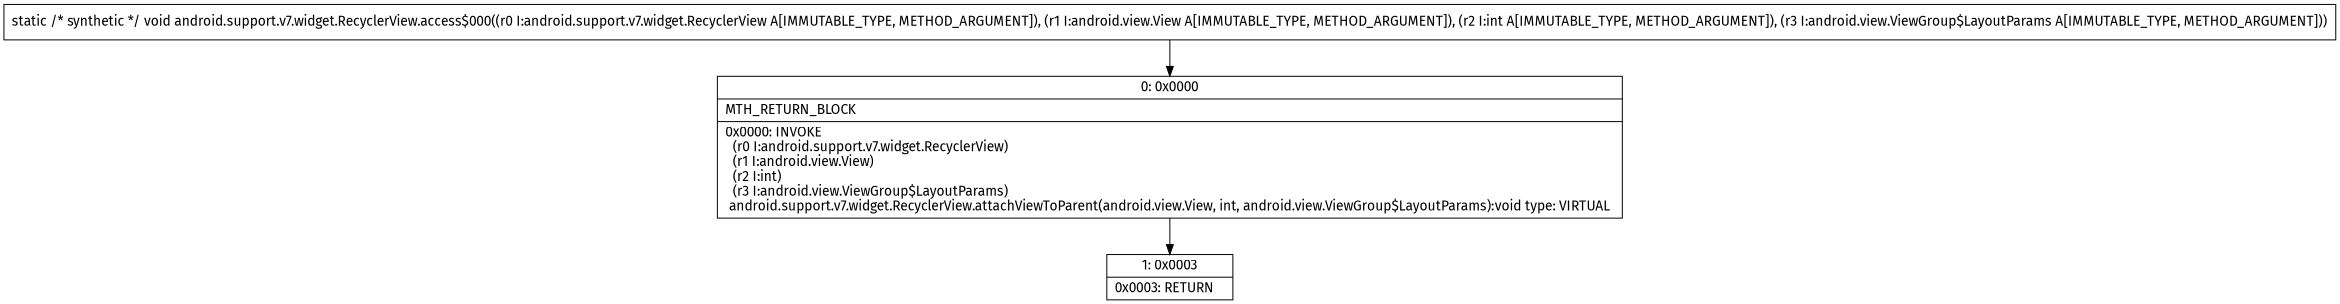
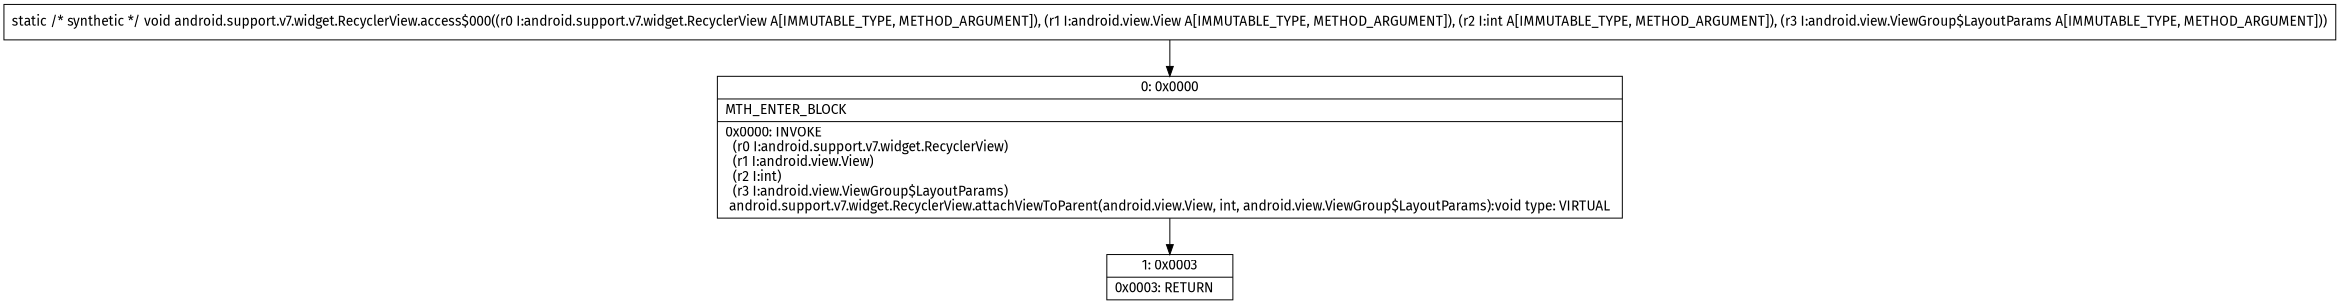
node "0: 0x0000": text "MTH_RETURN_BLOCK" -> "MTH_ENTER_BLOCK"
